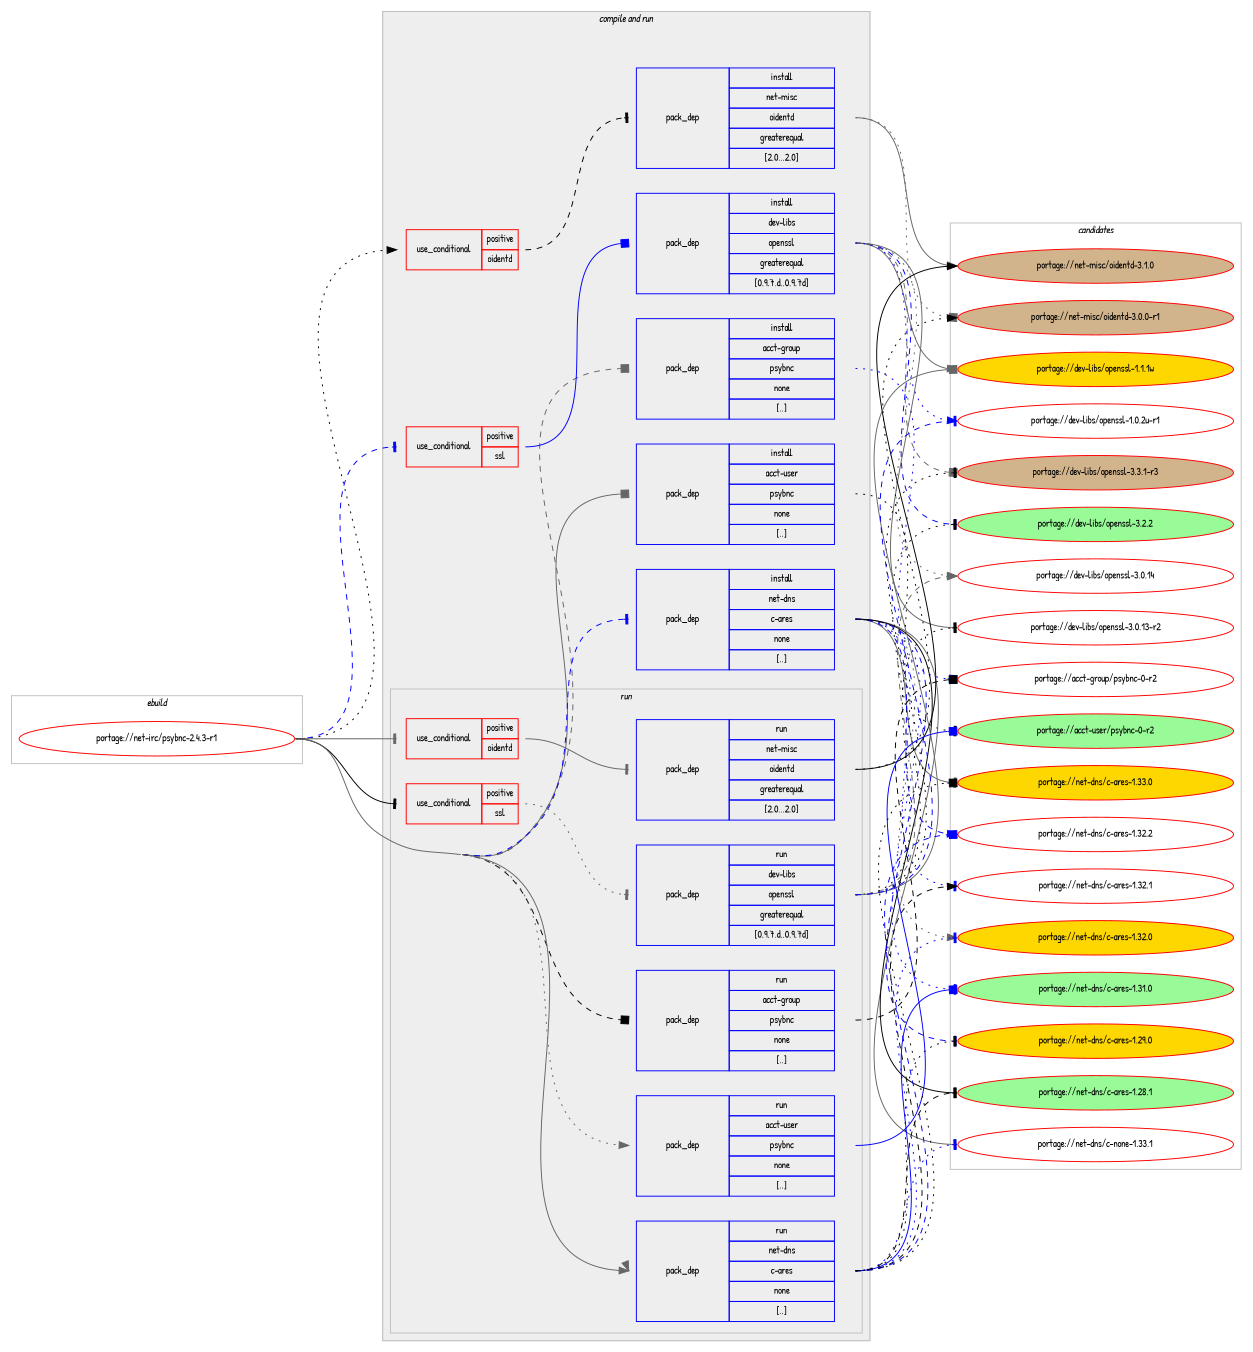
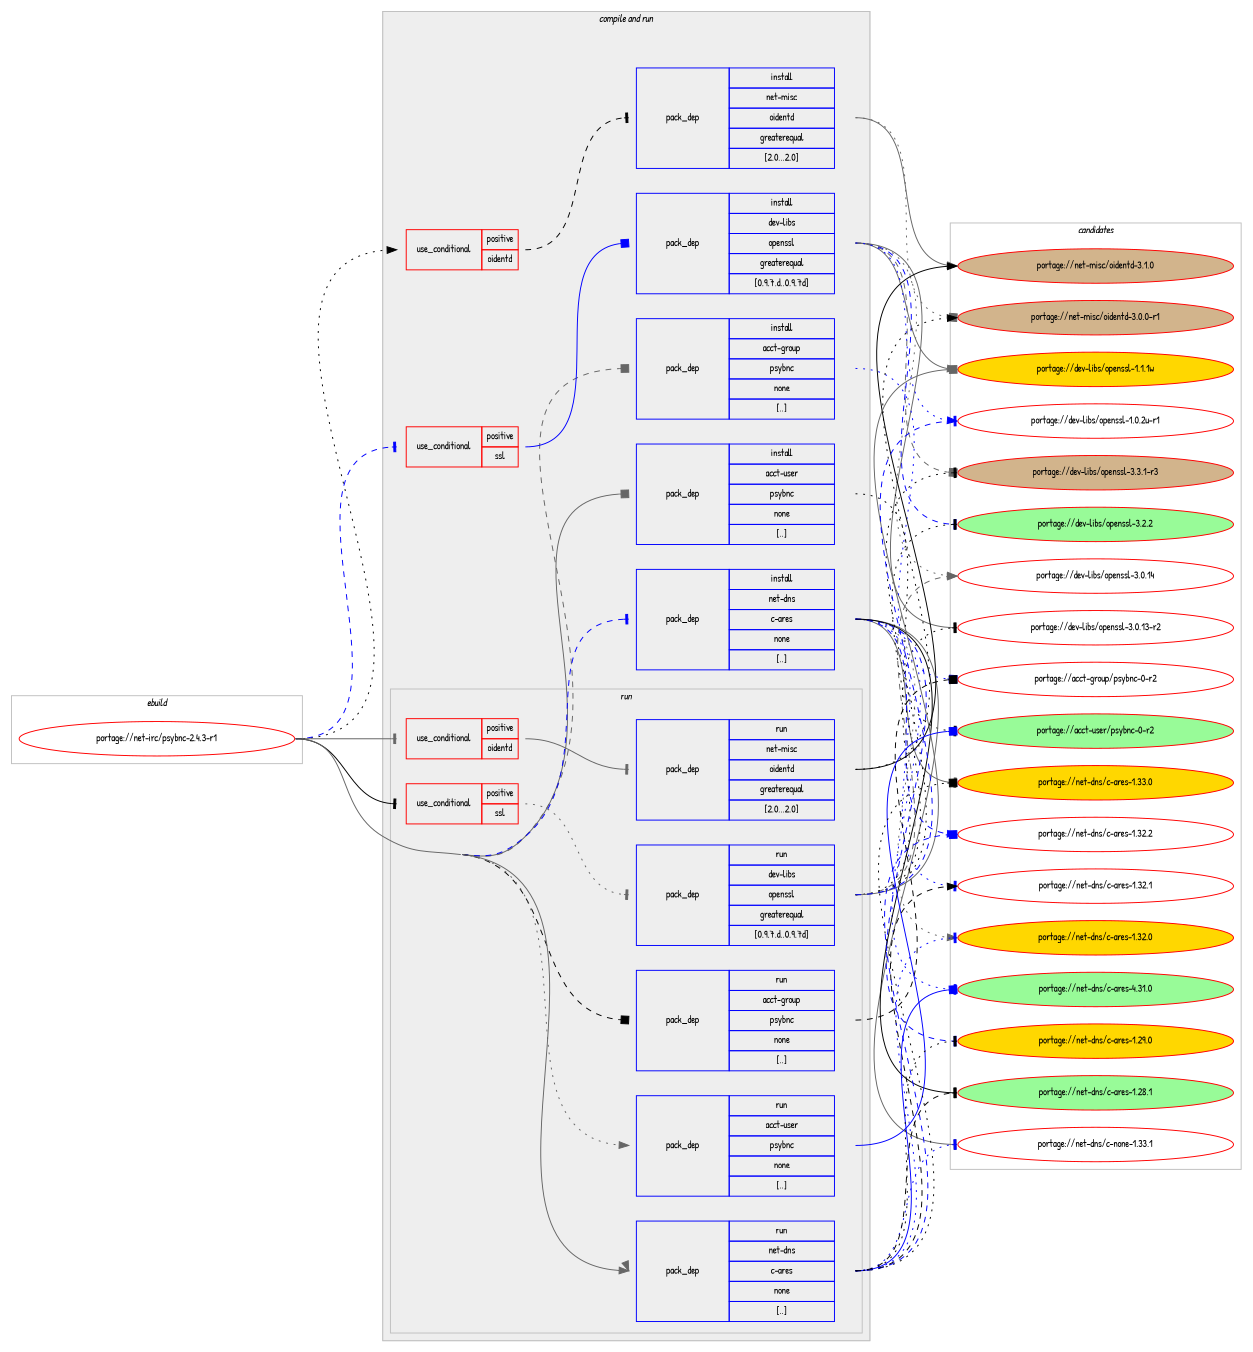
node "portage://net-dns/c-ares-1.31.0": label "portage://net-dns/c-ares-1.31.0" -> "portage://net-dns/c-ares-4.31.0"
